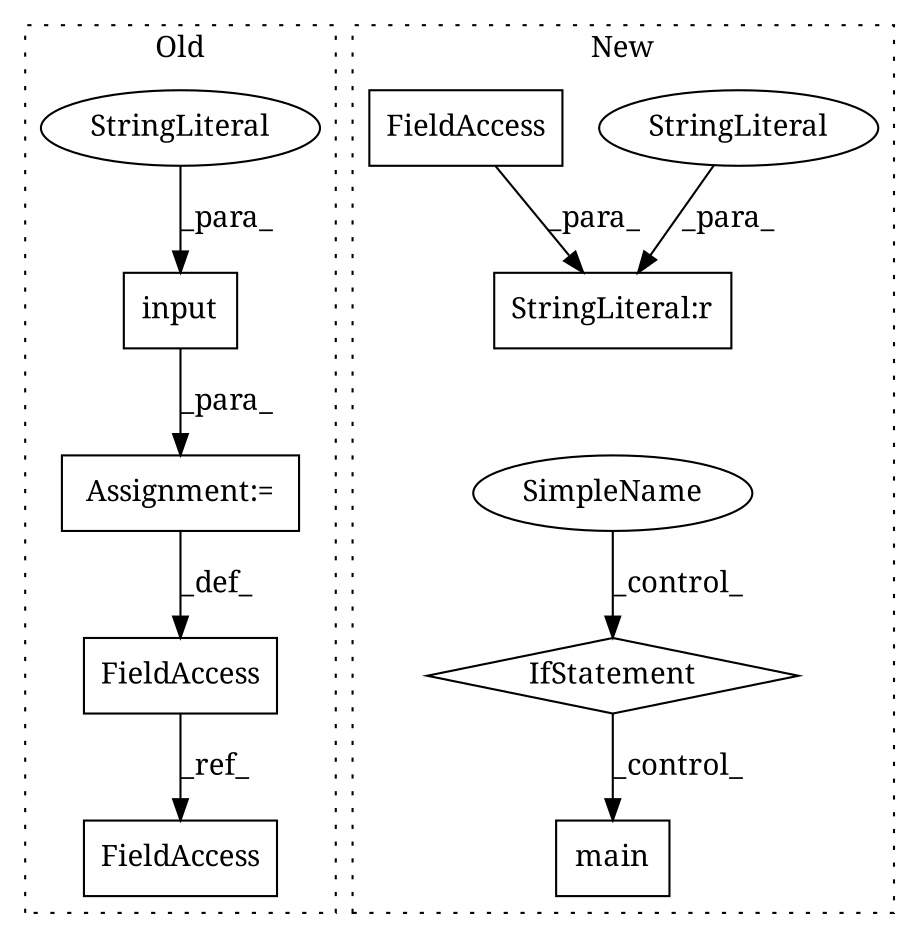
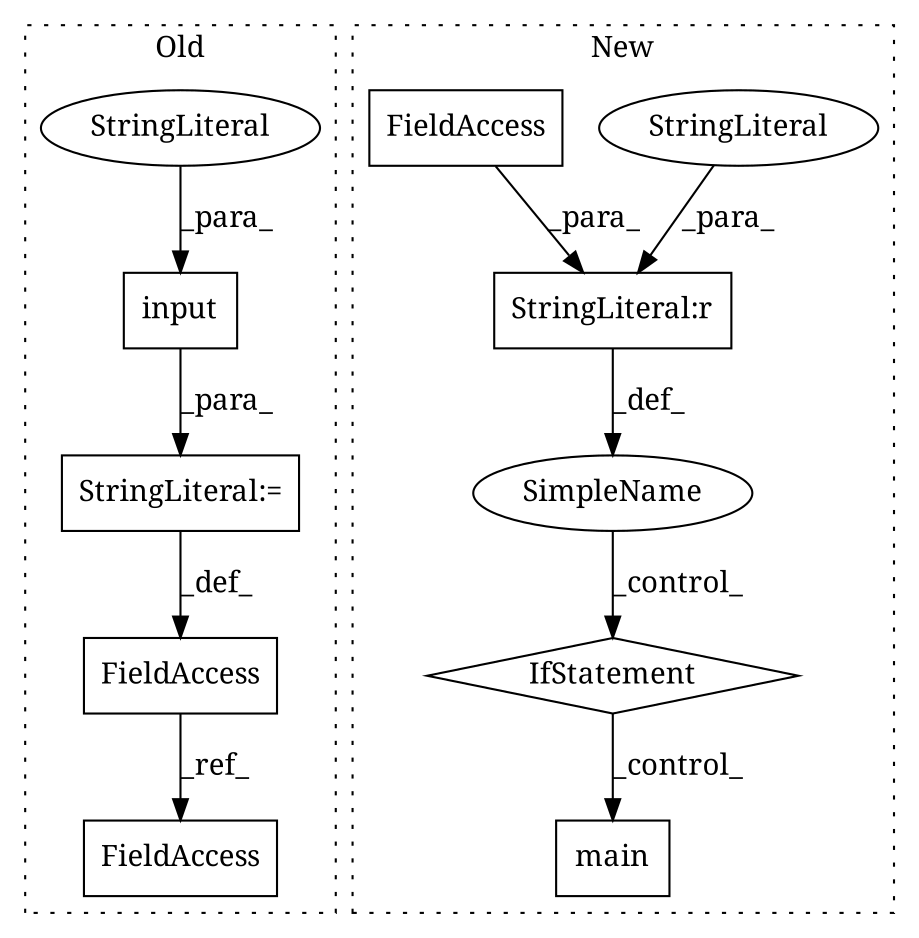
edge "StringLiteral:r" -> "SimpleName": added, label "_def_"
node "Assignment:=": label "Assignment:=" -> "StringLiteral:="
